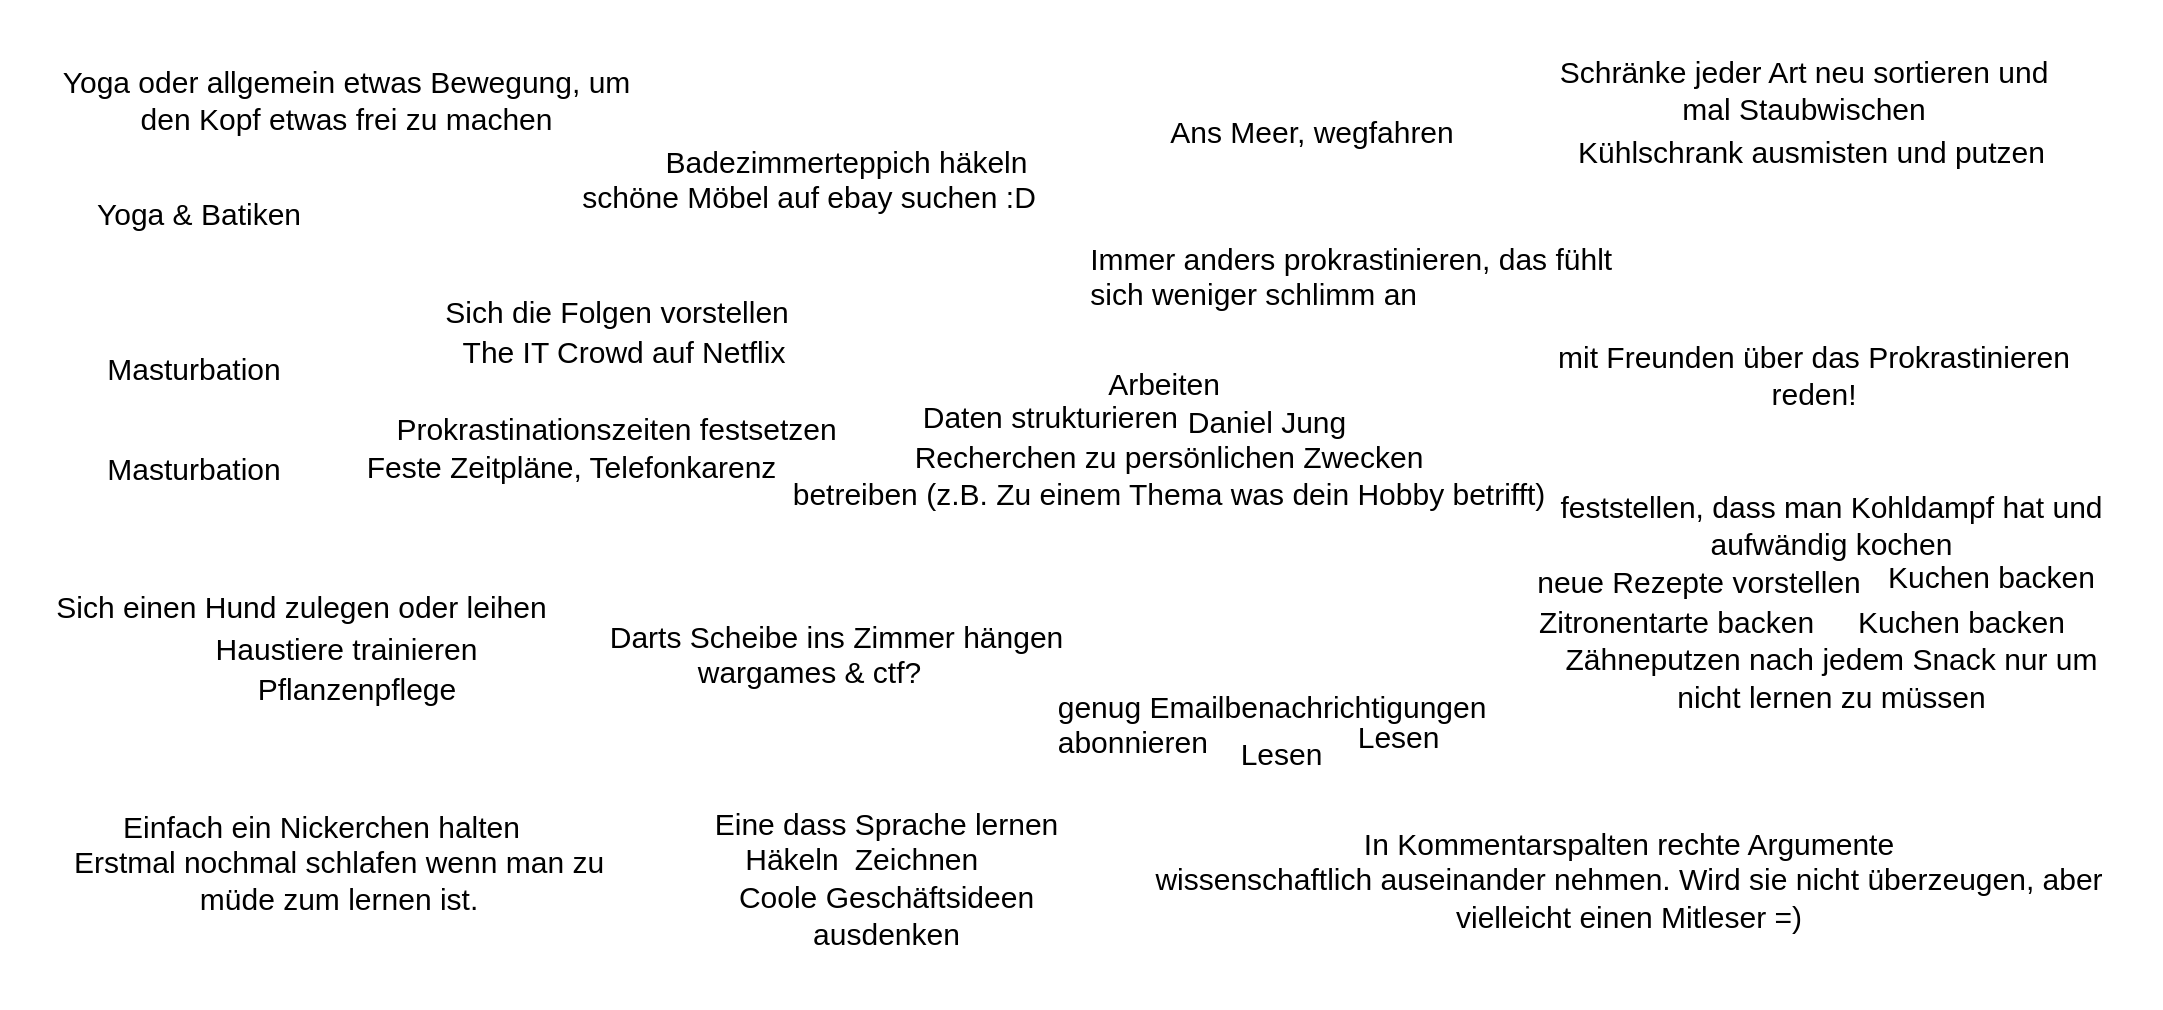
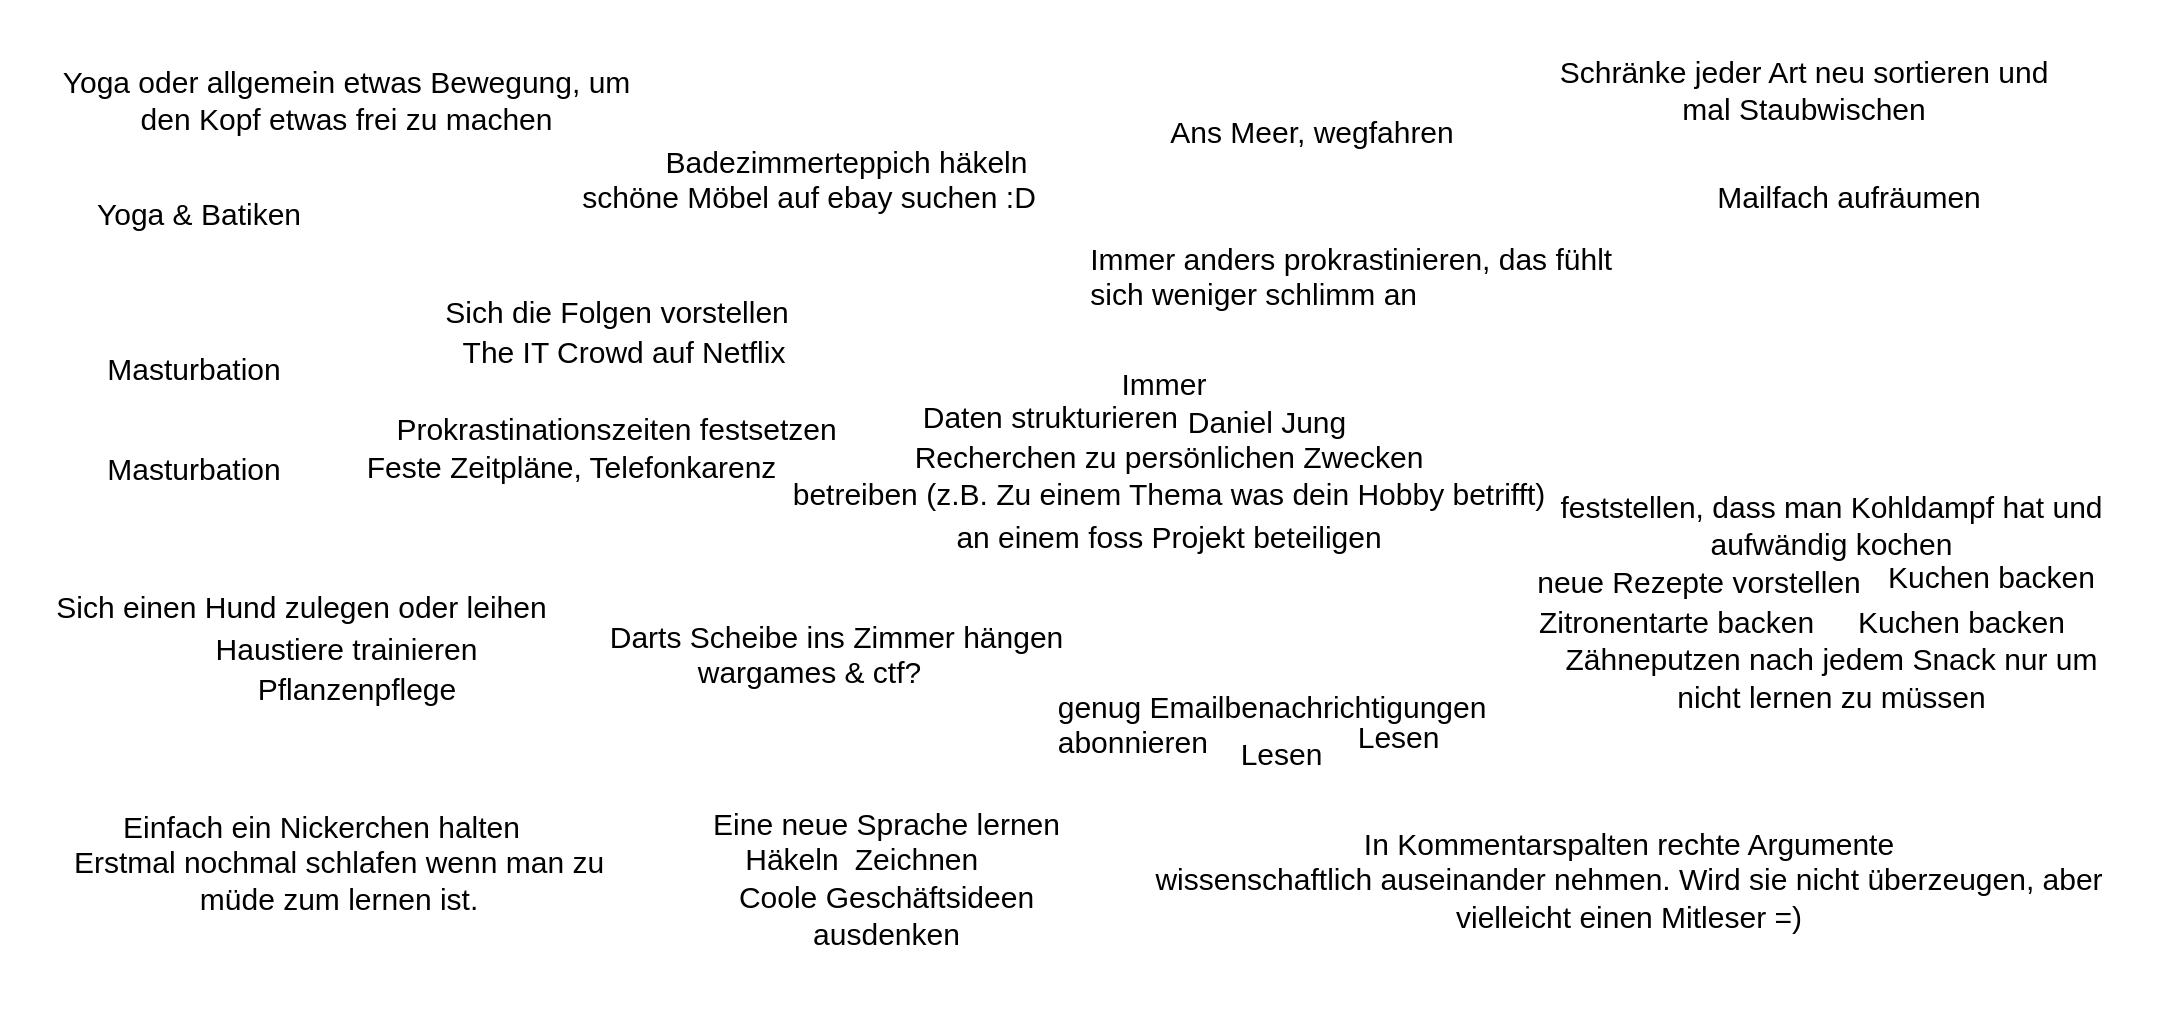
node "Kühlschrank ausmisten und putzen": removed
node "Mailfach aufräumen": added
node "mit Freunden über das Prokrastinieren reden!": removed
node "Arbeiten": label "Arbeiten" -> "Immer"
node "an einem foss Projekt beteiligen": added
node "Eine dass Sprache lernen": label "Eine dass Sprache lernen" -> "Eine neue Sprache lernen"
